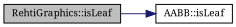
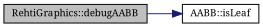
node "RehtiGraphics::isLeaf": label "RehtiGraphics::isLeaf" -> "RehtiGraphics::debugAABB"
